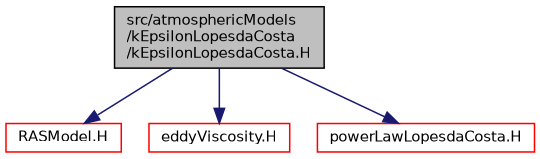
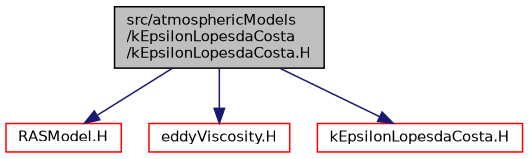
node "powerLawLopesdaCosta.H": label "powerLawLopesdaCosta.H" -> "kEpsilonLopesdaCosta.H"
